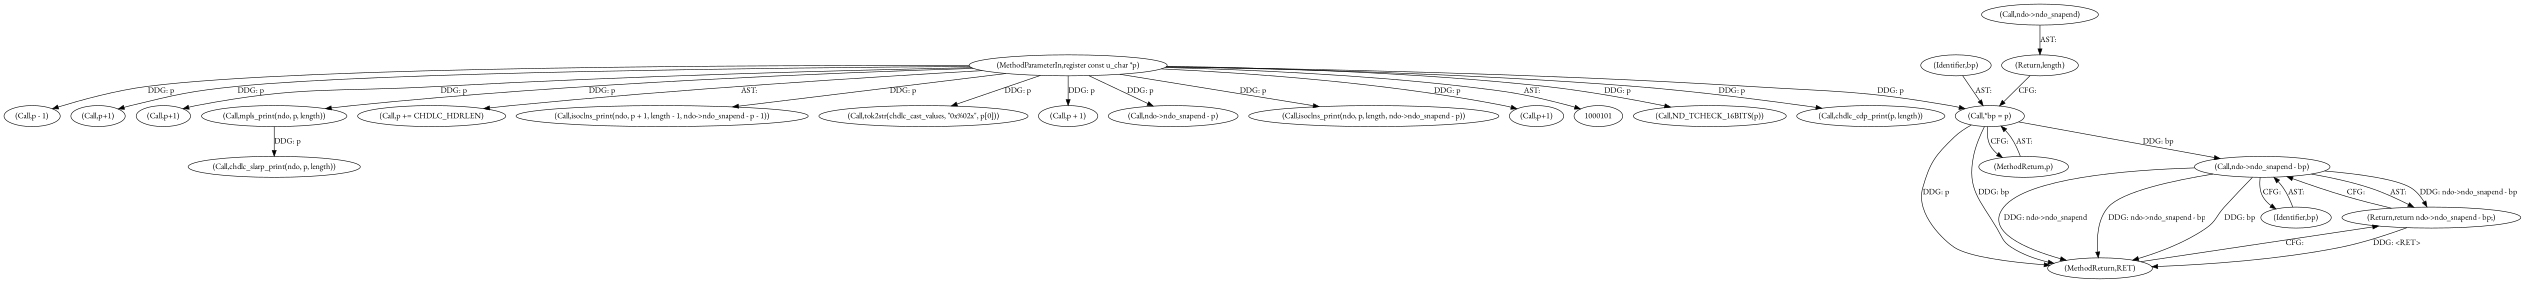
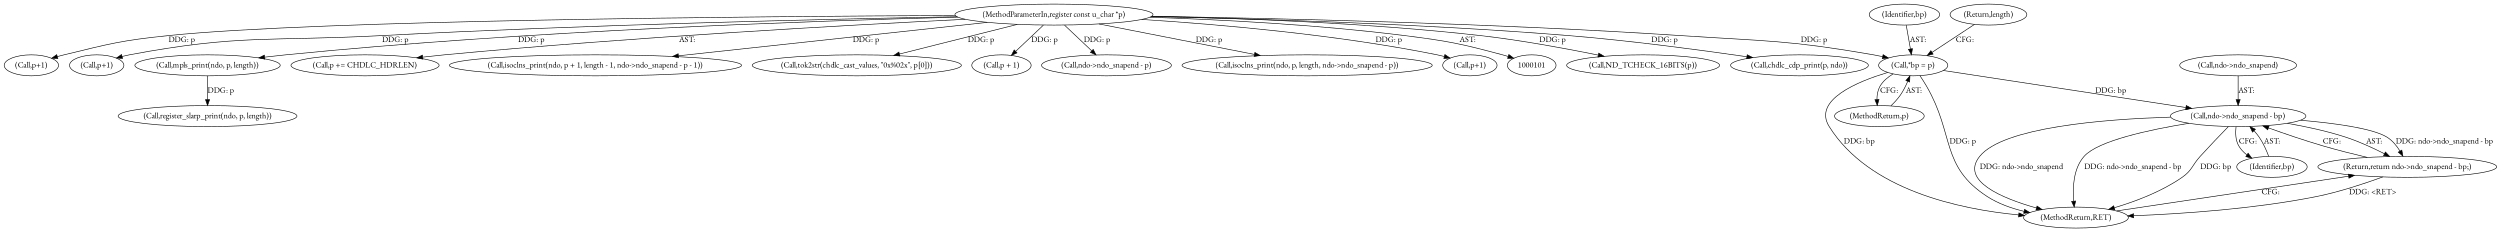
edge "(Call,ndo->ndo_snapend)" -> "(Return,length)": now "(Call,ndo->ndo_snapend)" -> "(Call,ndo->ndo_snapend - bp)"
node "(Call,p - 1)": removed
node "(Call,chdlc_cdp_print(p, length))": label "(Call,chdlc_cdp_print(p, length))" -> "(Call,chdlc_cdp_print(p, ndo))"
node "(Call,chdlc_slarp_print(ndo, p, length))": label "(Call,chdlc_slarp_print(ndo, p, length))" -> "(Call,register_slarp_print(ndo, p, length))"
